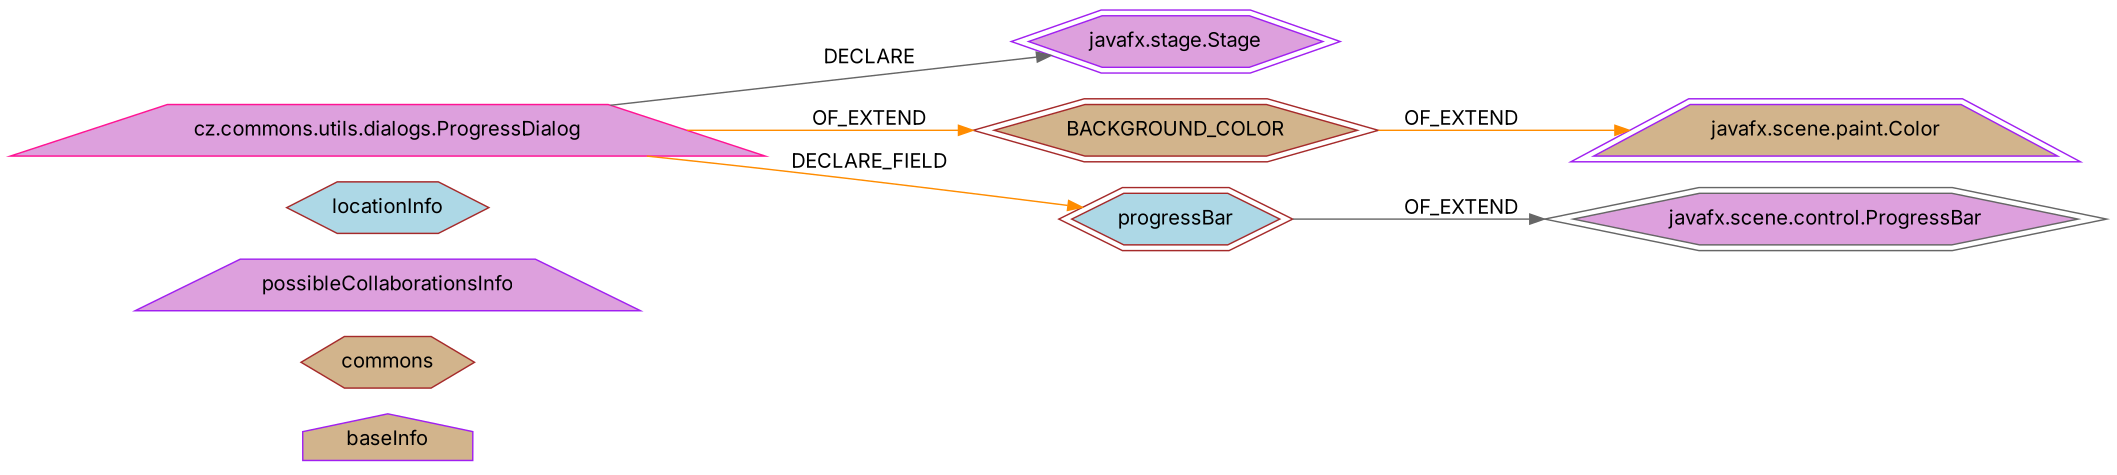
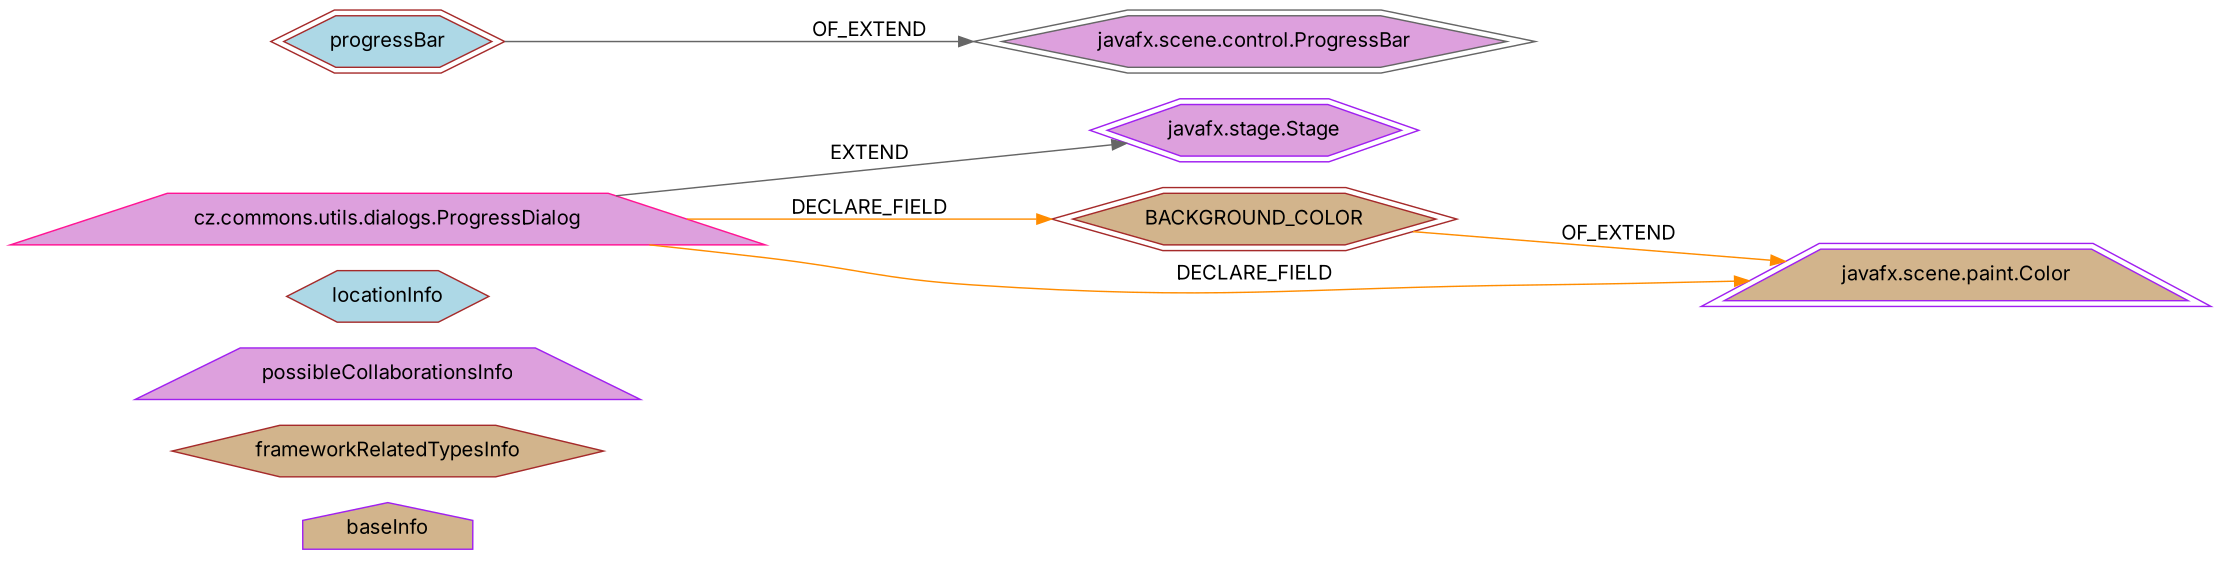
edge "cz.commons.utils.dialogs.ProgressDialog" -> "javafx.stage.Stage": label "DECLARE" -> "EXTEND"
edge "cz.commons.utils.dialogs.ProgressDialog" -> "BACKGROUND_COLOR": label "OF_EXTEND" -> "DECLARE_FIELD"
edge "cz.commons.utils.dialogs.ProgressDialog" -> "progressBar": now "cz.commons.utils.dialogs.ProgressDialog" -> "javafx.scene.paint.Color"
node "commons": label "commons" -> "frameworkRelatedTypesInfo"
